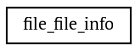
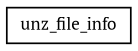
node "file_file_info": label "file_file_info" -> "unz_file_info"
